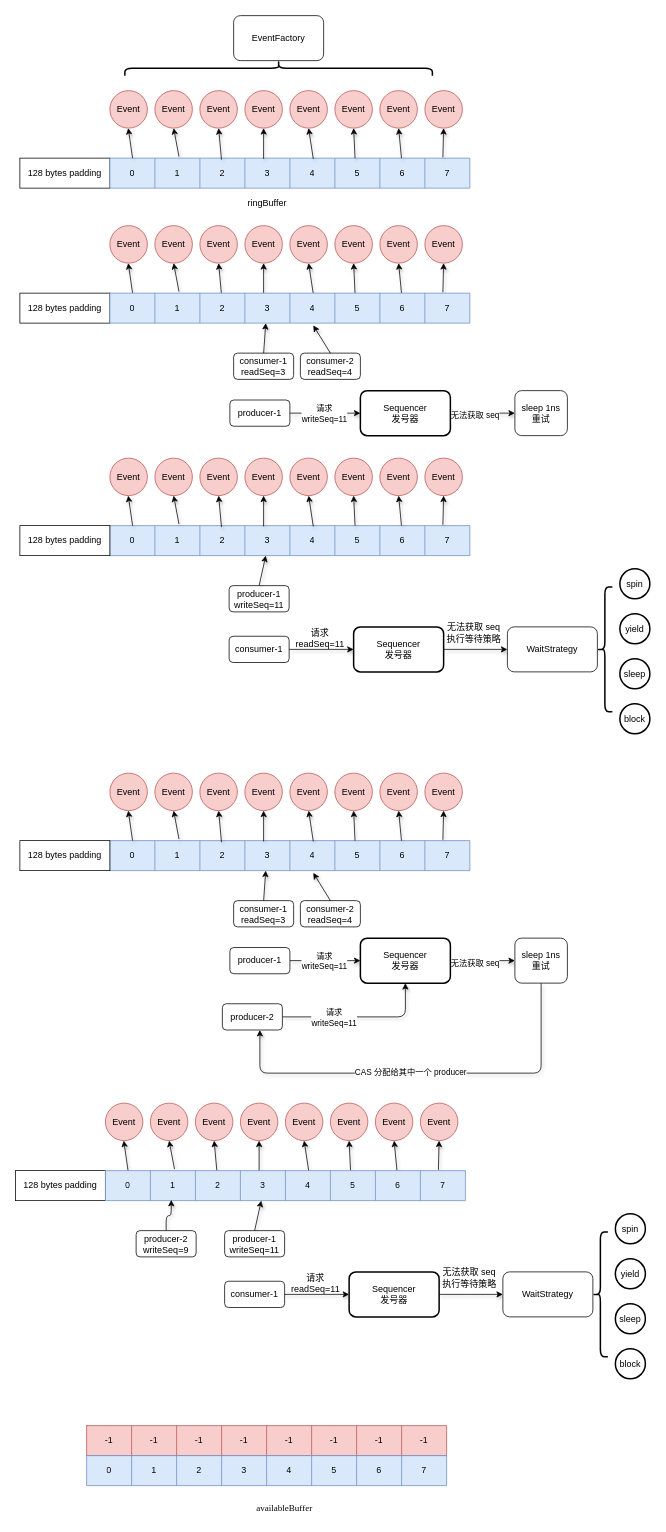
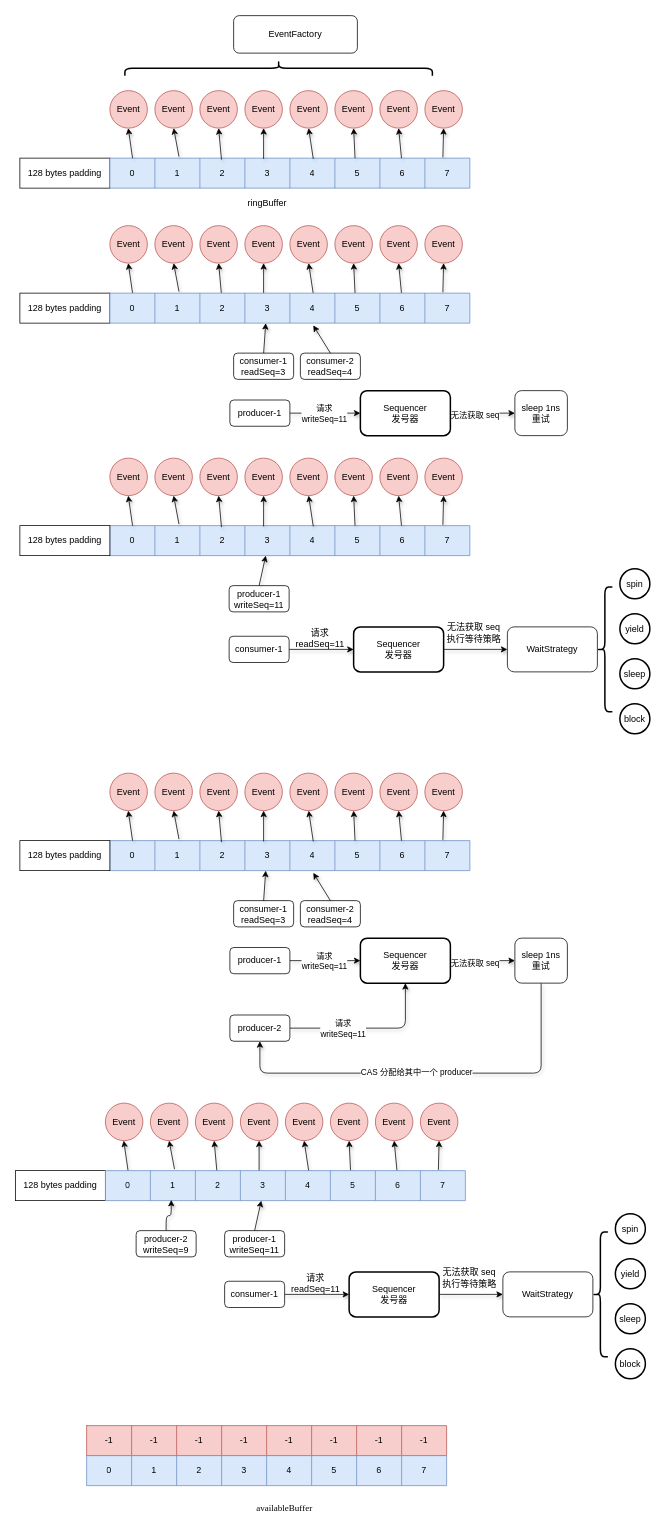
node "EventFactory": size 90x45 -> 124x38
node "producer-2": moved (252, 1017) -> (260, 1028)
